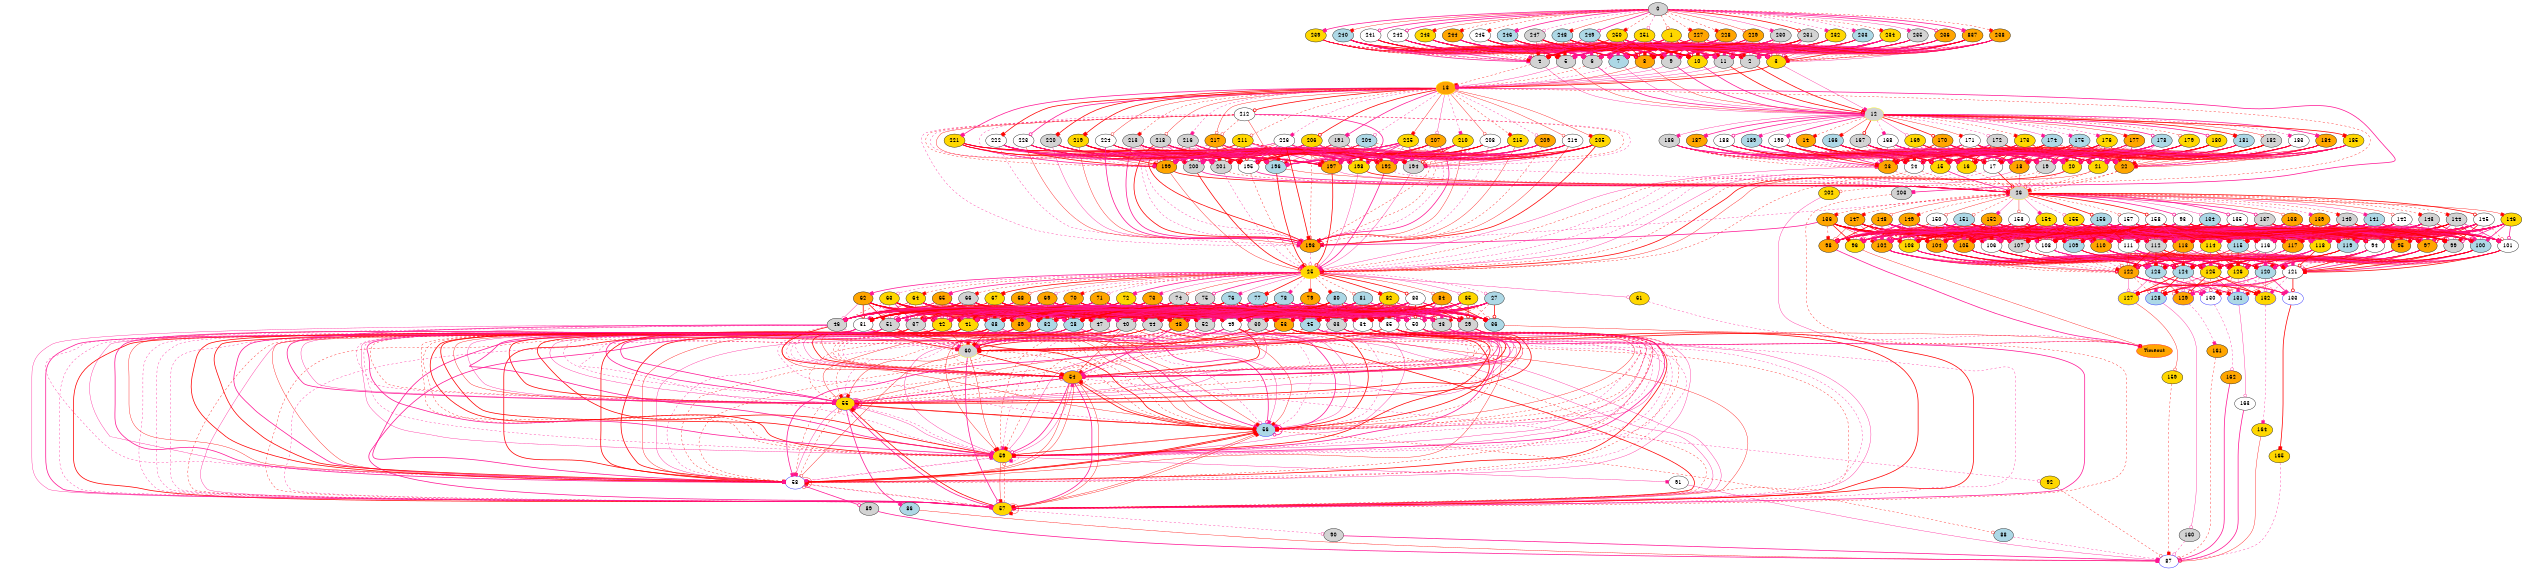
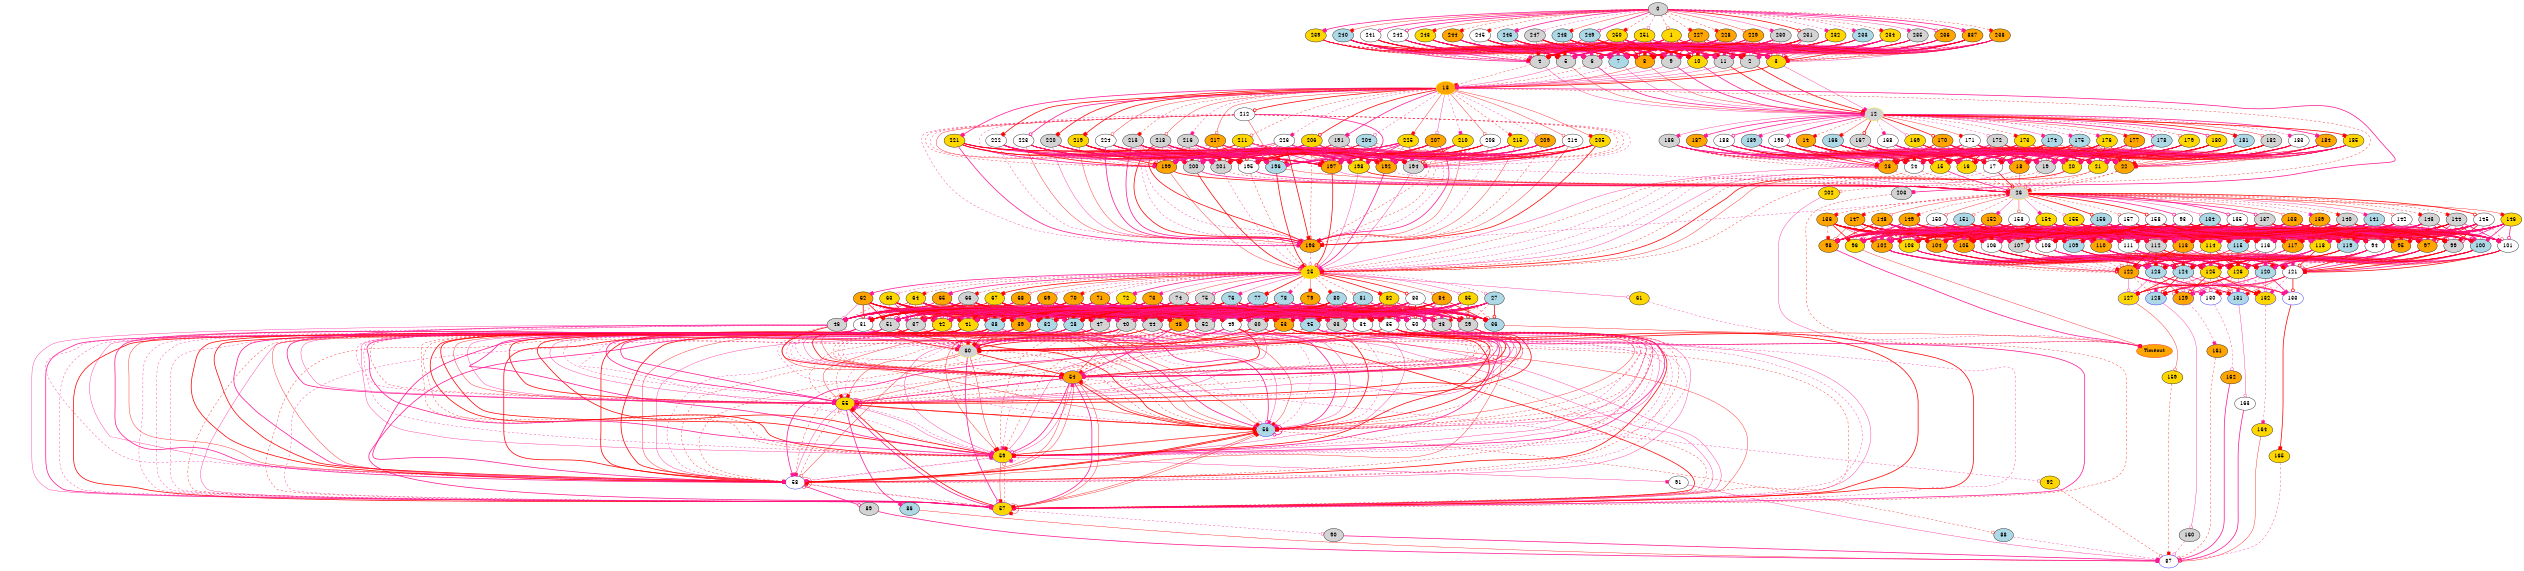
edge "212" -> "217": now "212" -> "198"
edge "136" -> "193": now "221" -> "193"
